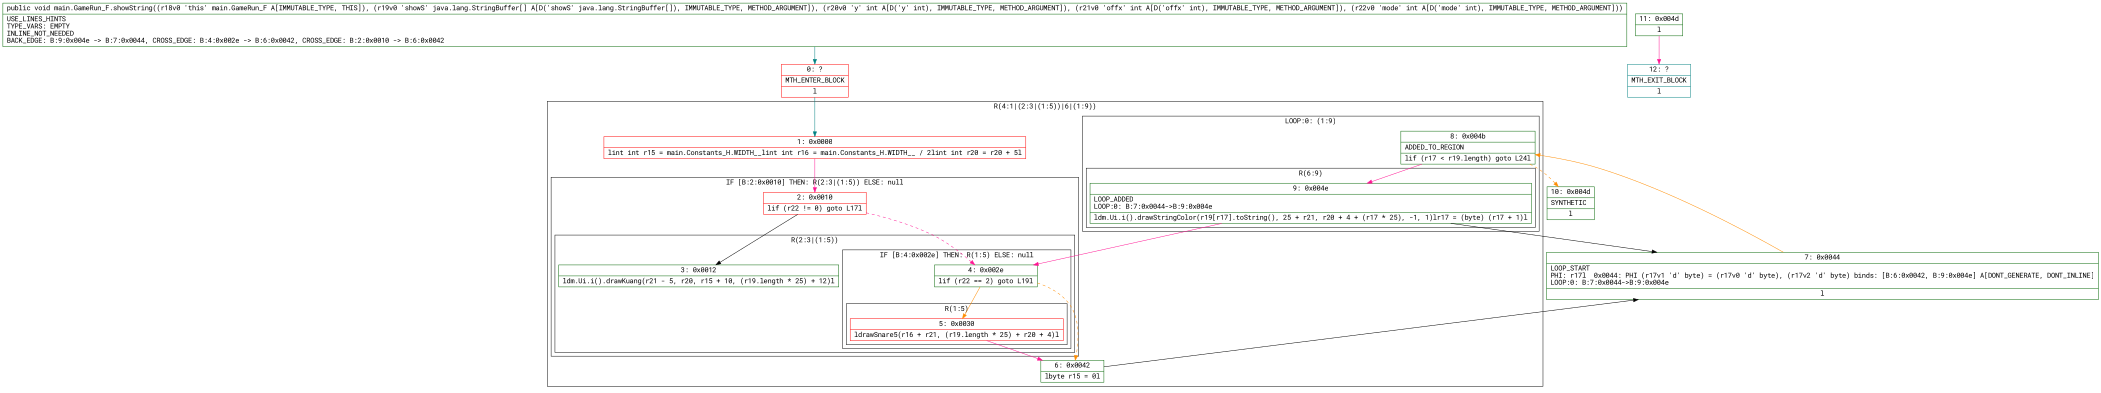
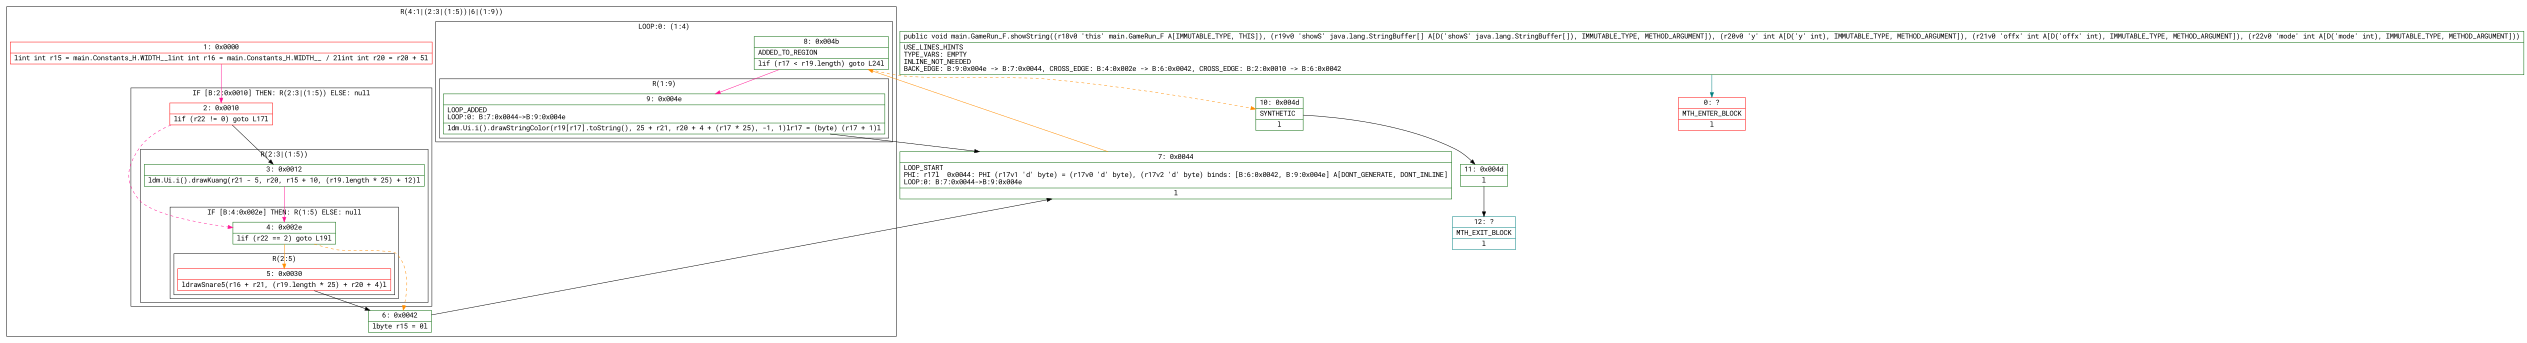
edge "11: 0x004d" -> "12: ?": color deeppink -> black
edge "0: ?" -> "1: 0x0000": removed
cluster "LOOP:0: (1:9)": label "LOOP:0: (1:9)" -> "LOOP:0: (1:4)"
edge "10: 0x004d" -> "11: 0x004d": added
cluster "R(6:9)": label "R(6:9)" -> "R(1:9)"
edge "9: 0x004e" -> "4: 0x002e": now "3: 0x0012" -> "4: 0x002e"
cluster "R(1:5)": label "R(1:5)" -> "R(2:5)"
edge "5: 0x0030" -> "6: 0x0042": color deeppink -> black
